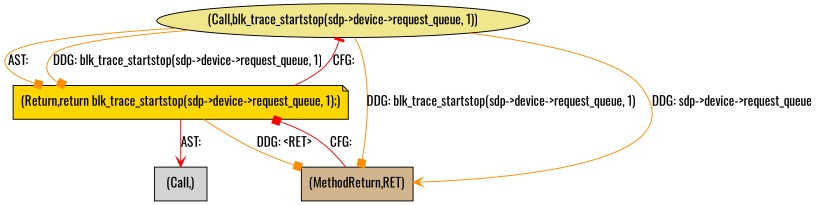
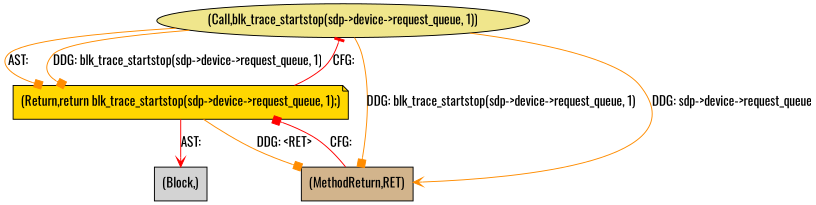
node "(Call,)": label "(Call,)" -> "(Block,)"
